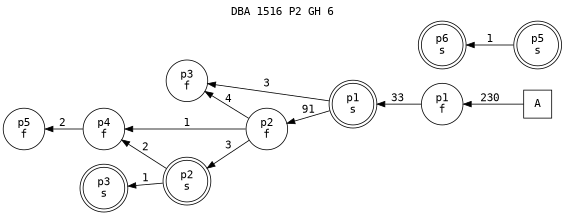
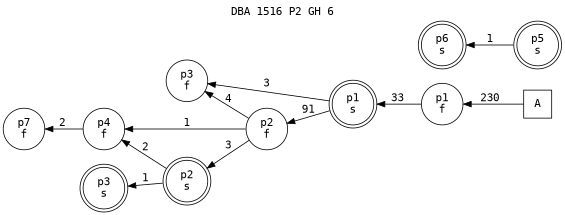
node "p5 f": label "p5 f" -> "p7 f"
